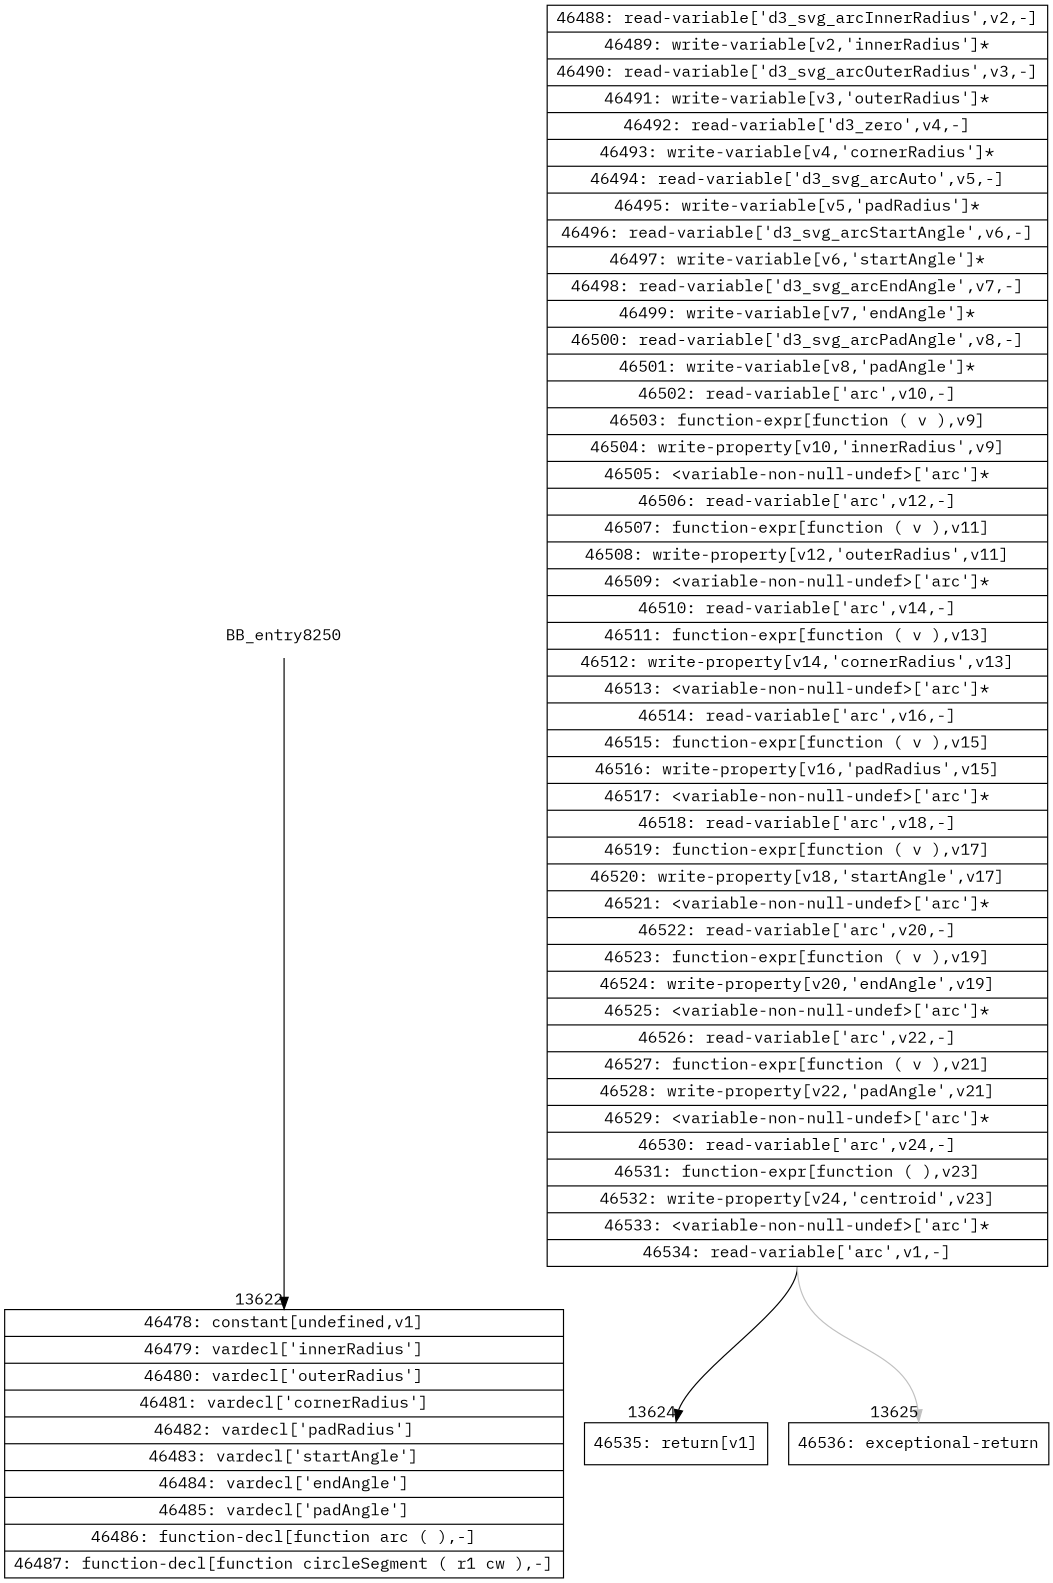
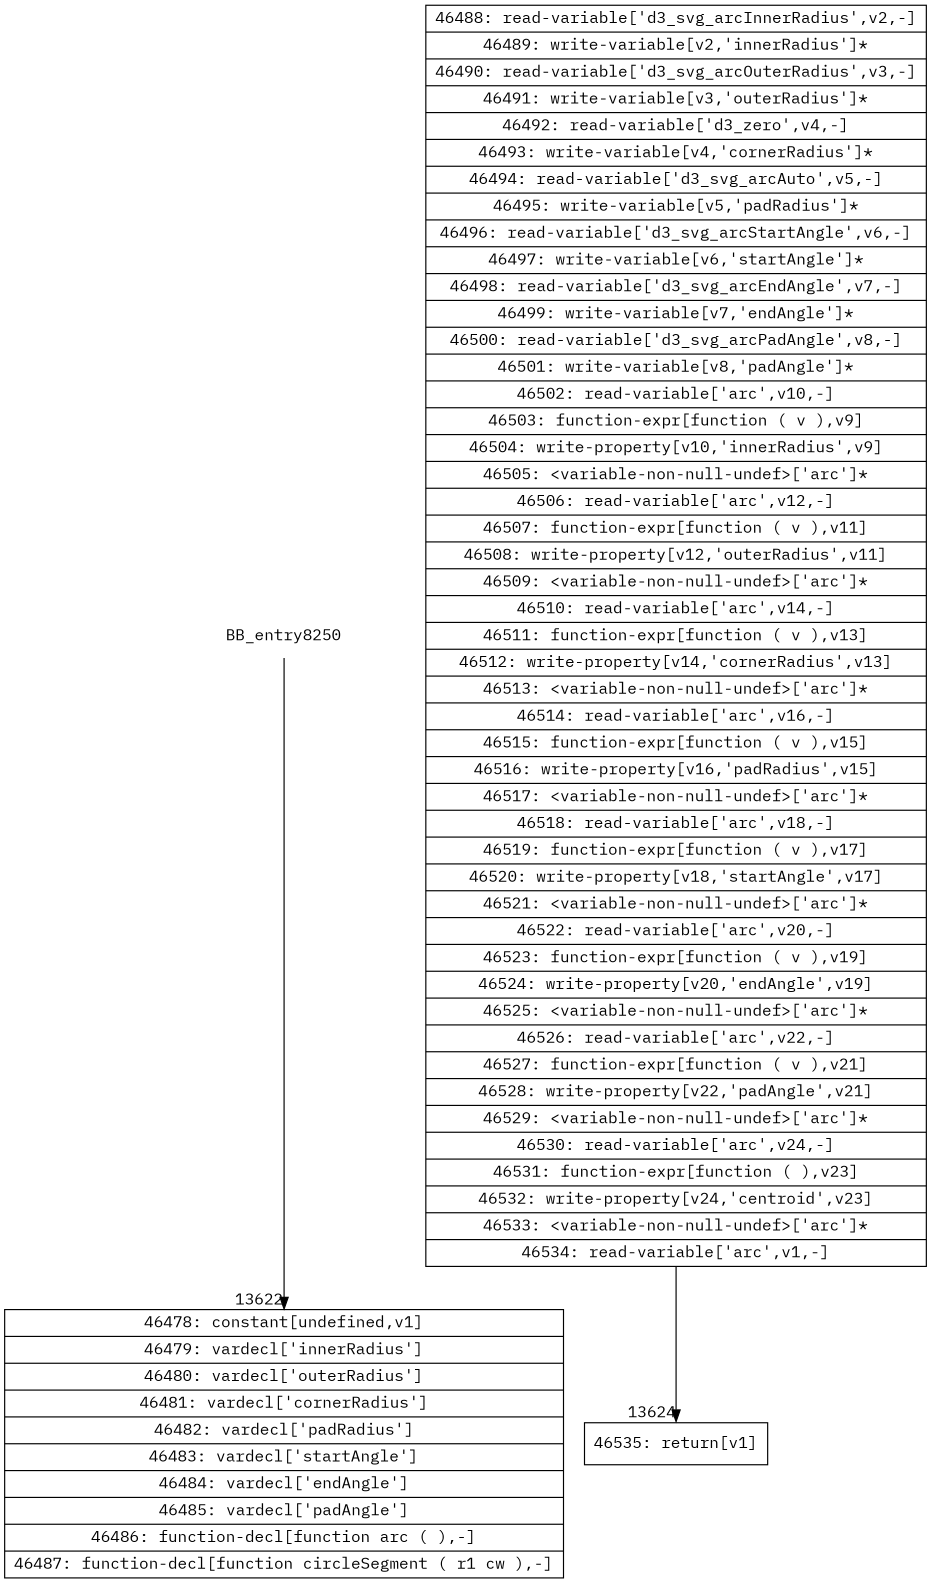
node "46536: exceptional-return": removed
